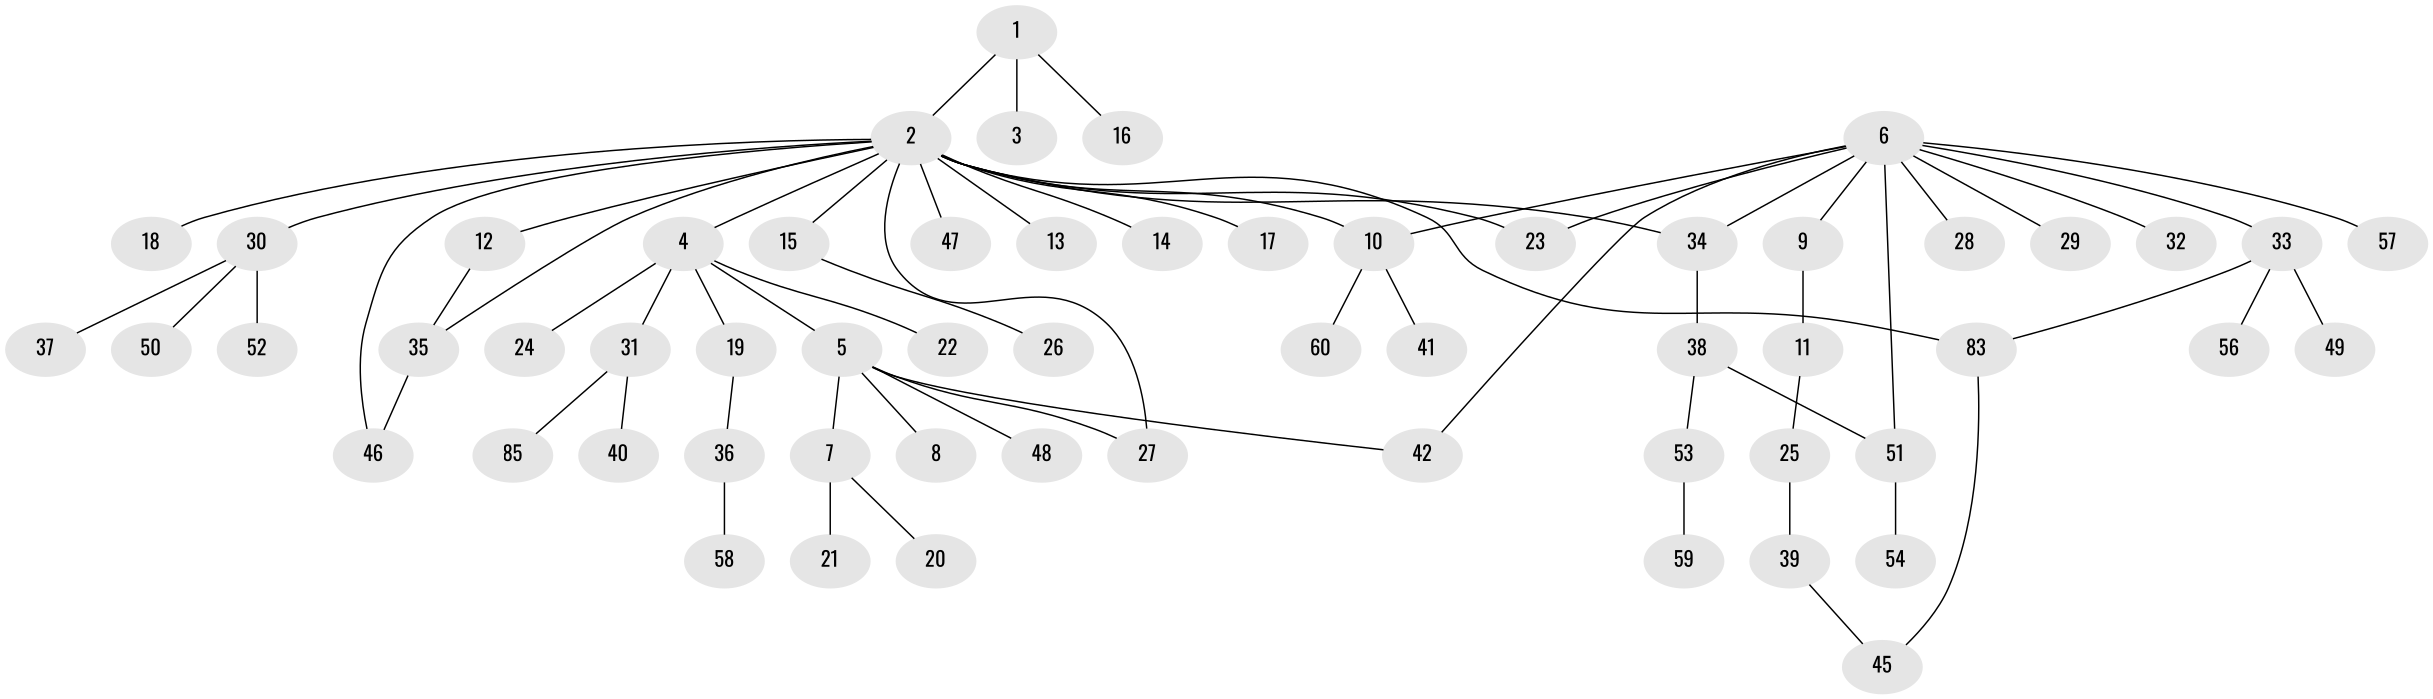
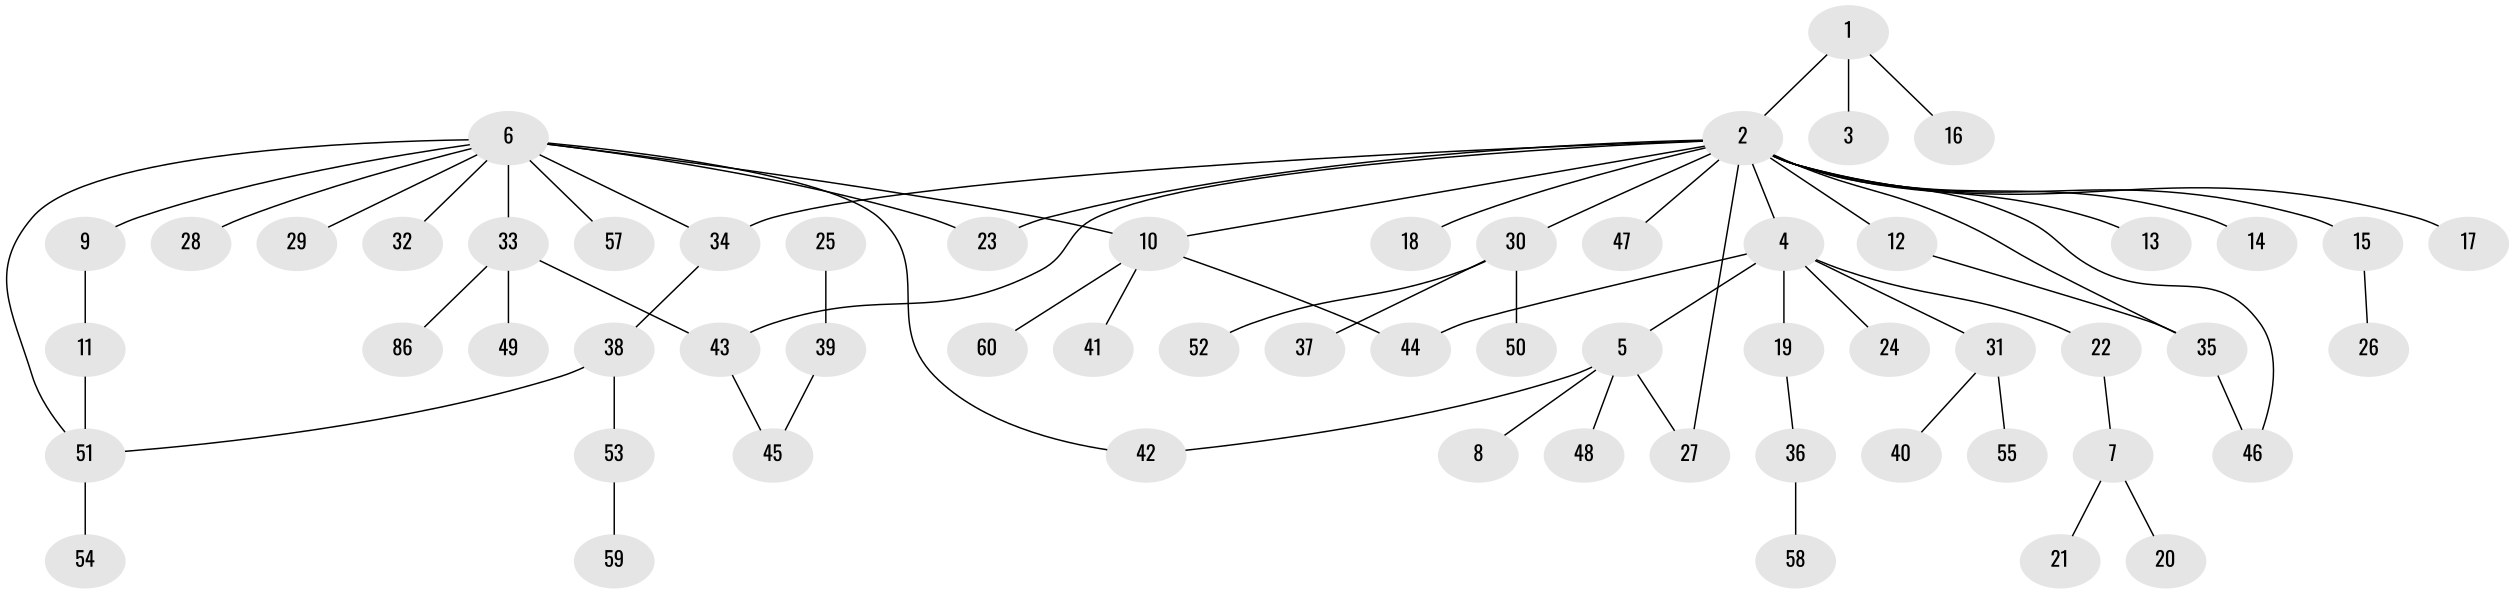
node "44": added
node "83": label "83" -> "43"
node "56": label "56" -> "86"
edge "11" -- "25": now "11" -- "51"
edge "5" -- "7": now "22" -- "7"
node "85": label "85" -> "55"
